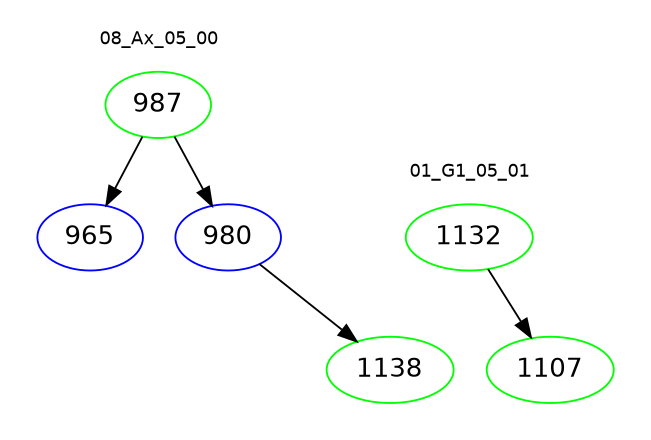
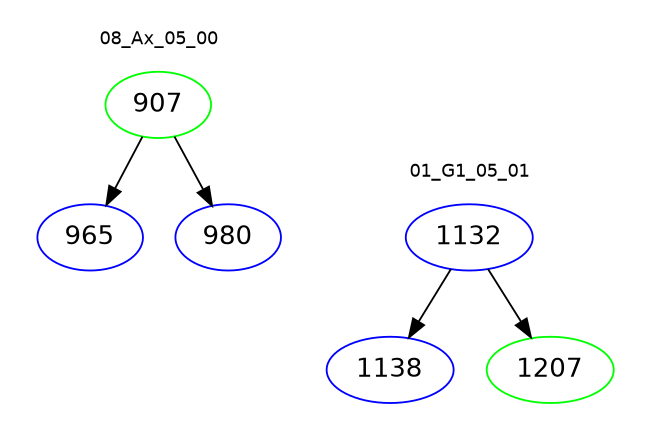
node "987": label "987" -> "907"
node "1132": color green -> blue
edge "980" -> "1138": now "1132" -> "1138"
node "1138": color green -> blue
node "1107": label "1107" -> "1207"
